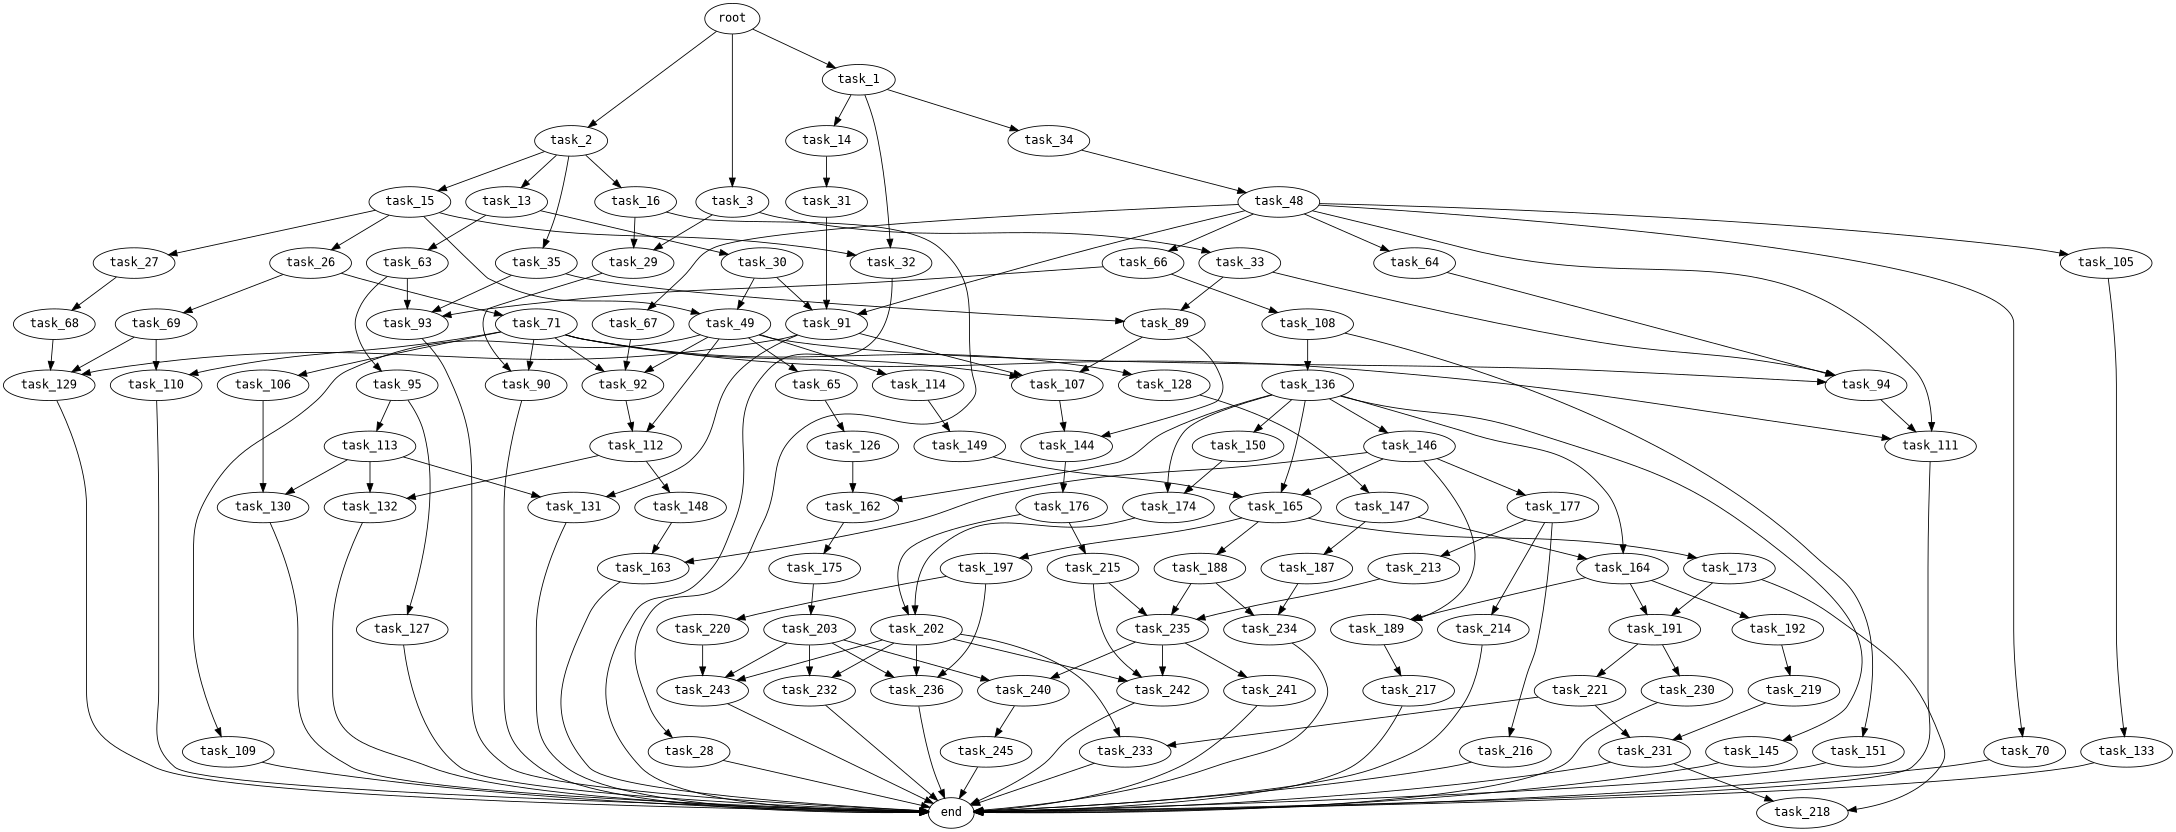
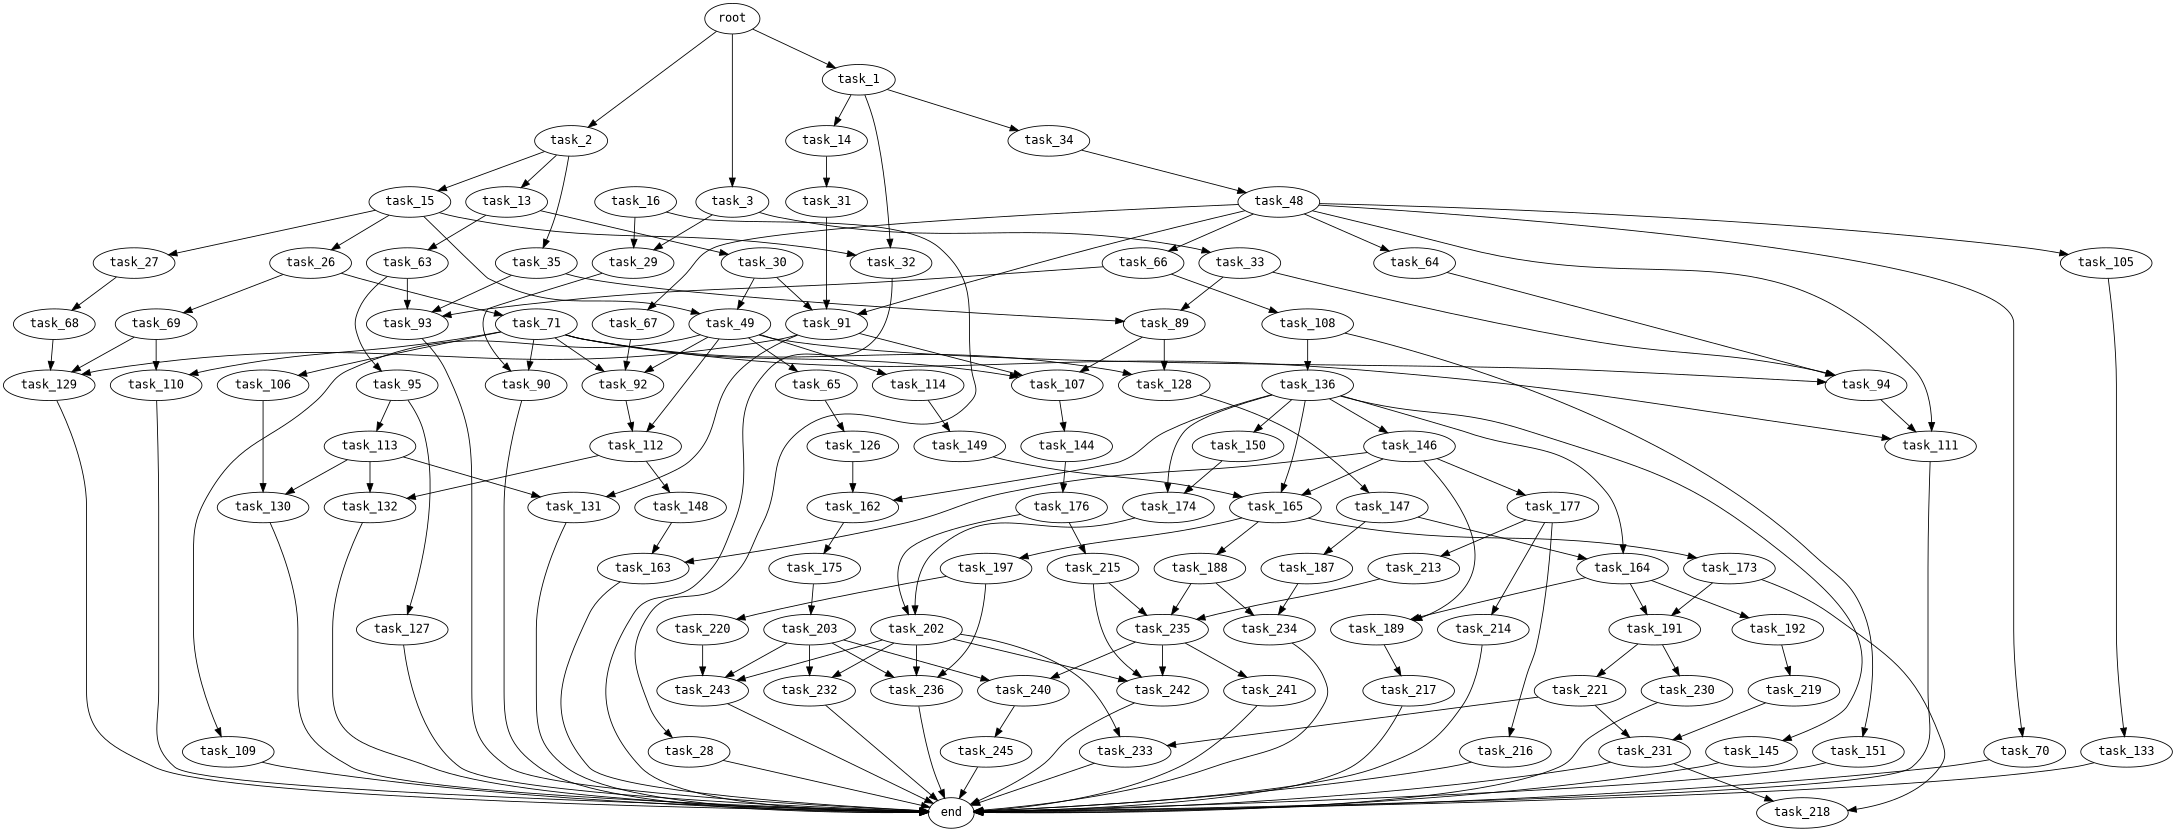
edge "task_2" -> "task_16": removed
edge "task_89" -> "task_144": now "task_89" -> "task_128"
